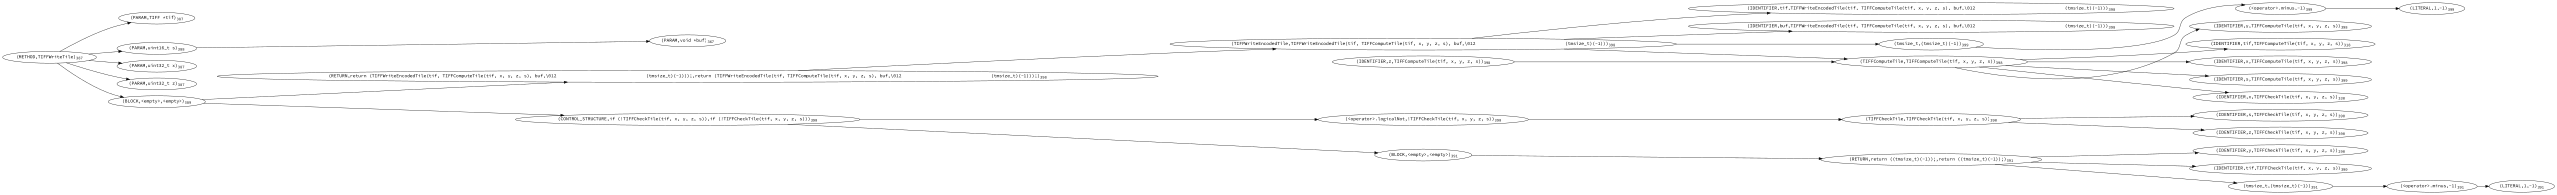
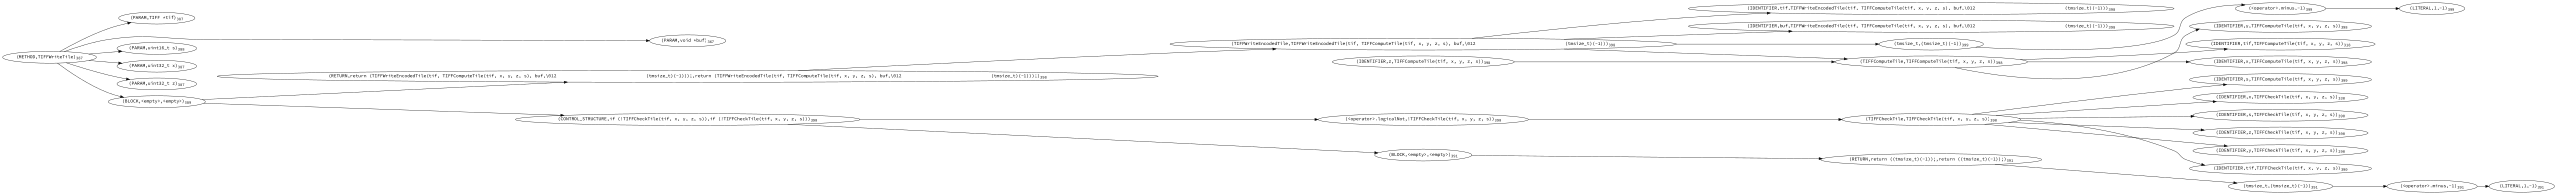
edge "(PARAM,uint16_t s)" -> "(PARAM,void *buf)": now "(METHOD,TIFFWriteTile)" -> "(PARAM,void *buf)"
edge "(TIFFComputeTile,TIFFComputeTile(tif, x, y, z, s))" -> "(IDENTIFIER,s,TIFFComputeTile(tif, x, y, z, s))": now "(TIFFCheckTile,TIFFCheckTile(tif, x, y, z, s))" -> "(IDENTIFIER,s,TIFFComputeTile(tif, x, y, z, s))"
edge "(TIFFComputeTile,TIFFComputeTile(tif, x, y, z, s))" -> "(IDENTIFIER,x,TIFFCheckTile(tif, x, y, z, s))": now "(TIFFCheckTile,TIFFCheckTile(tif, x, y, z, s))" -> "(IDENTIFIER,x,TIFFCheckTile(tif, x, y, z, s))"
edge "(RETURN,return ((tmsize_t)(-1));,return ((tmsize_t)(-1));)" -> "(IDENTIFIER,y,TIFFCheckTile(tif, x, y, z, s))": now "(TIFFCheckTile,TIFFCheckTile(tif, x, y, z, s))" -> "(IDENTIFIER,y,TIFFCheckTile(tif, x, y, z, s))"
edge "(RETURN,return ((tmsize_t)(-1));,return ((tmsize_t)(-1));)" -> "(IDENTIFIER,tif,TIFFCheckTile(tif, x, y, z, s))": now "(TIFFCheckTile,TIFFCheckTile(tif, x, y, z, s))" -> "(IDENTIFIER,tif,TIFFCheckTile(tif, x, y, z, s))"
